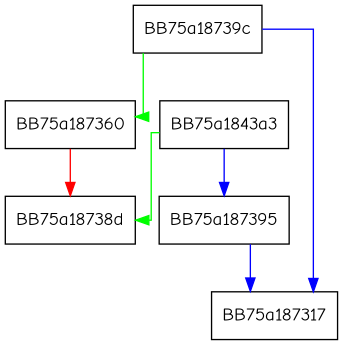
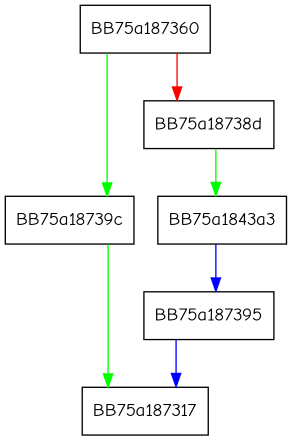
edge "BB75a18739c" -> "BB75a187360": reversed
edge "BB75a18739c" -> "BB75a187317": color blue -> green
edge "BB75a1843a3" -> "BB75a18738d": reversed
